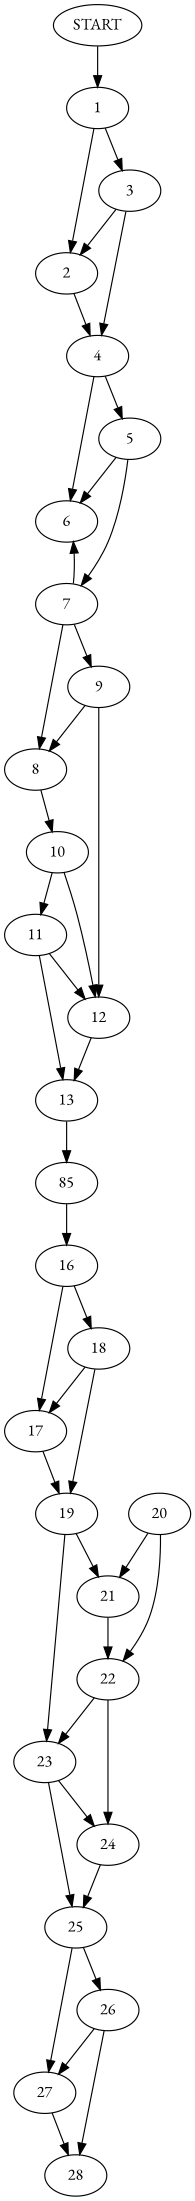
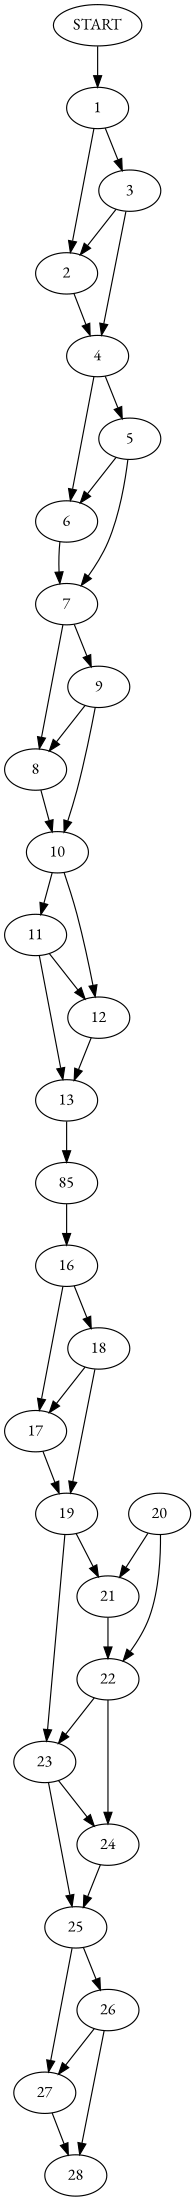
edge "7" -> "6": reversed
edge "9" -> "12": now "9" -> "10"
